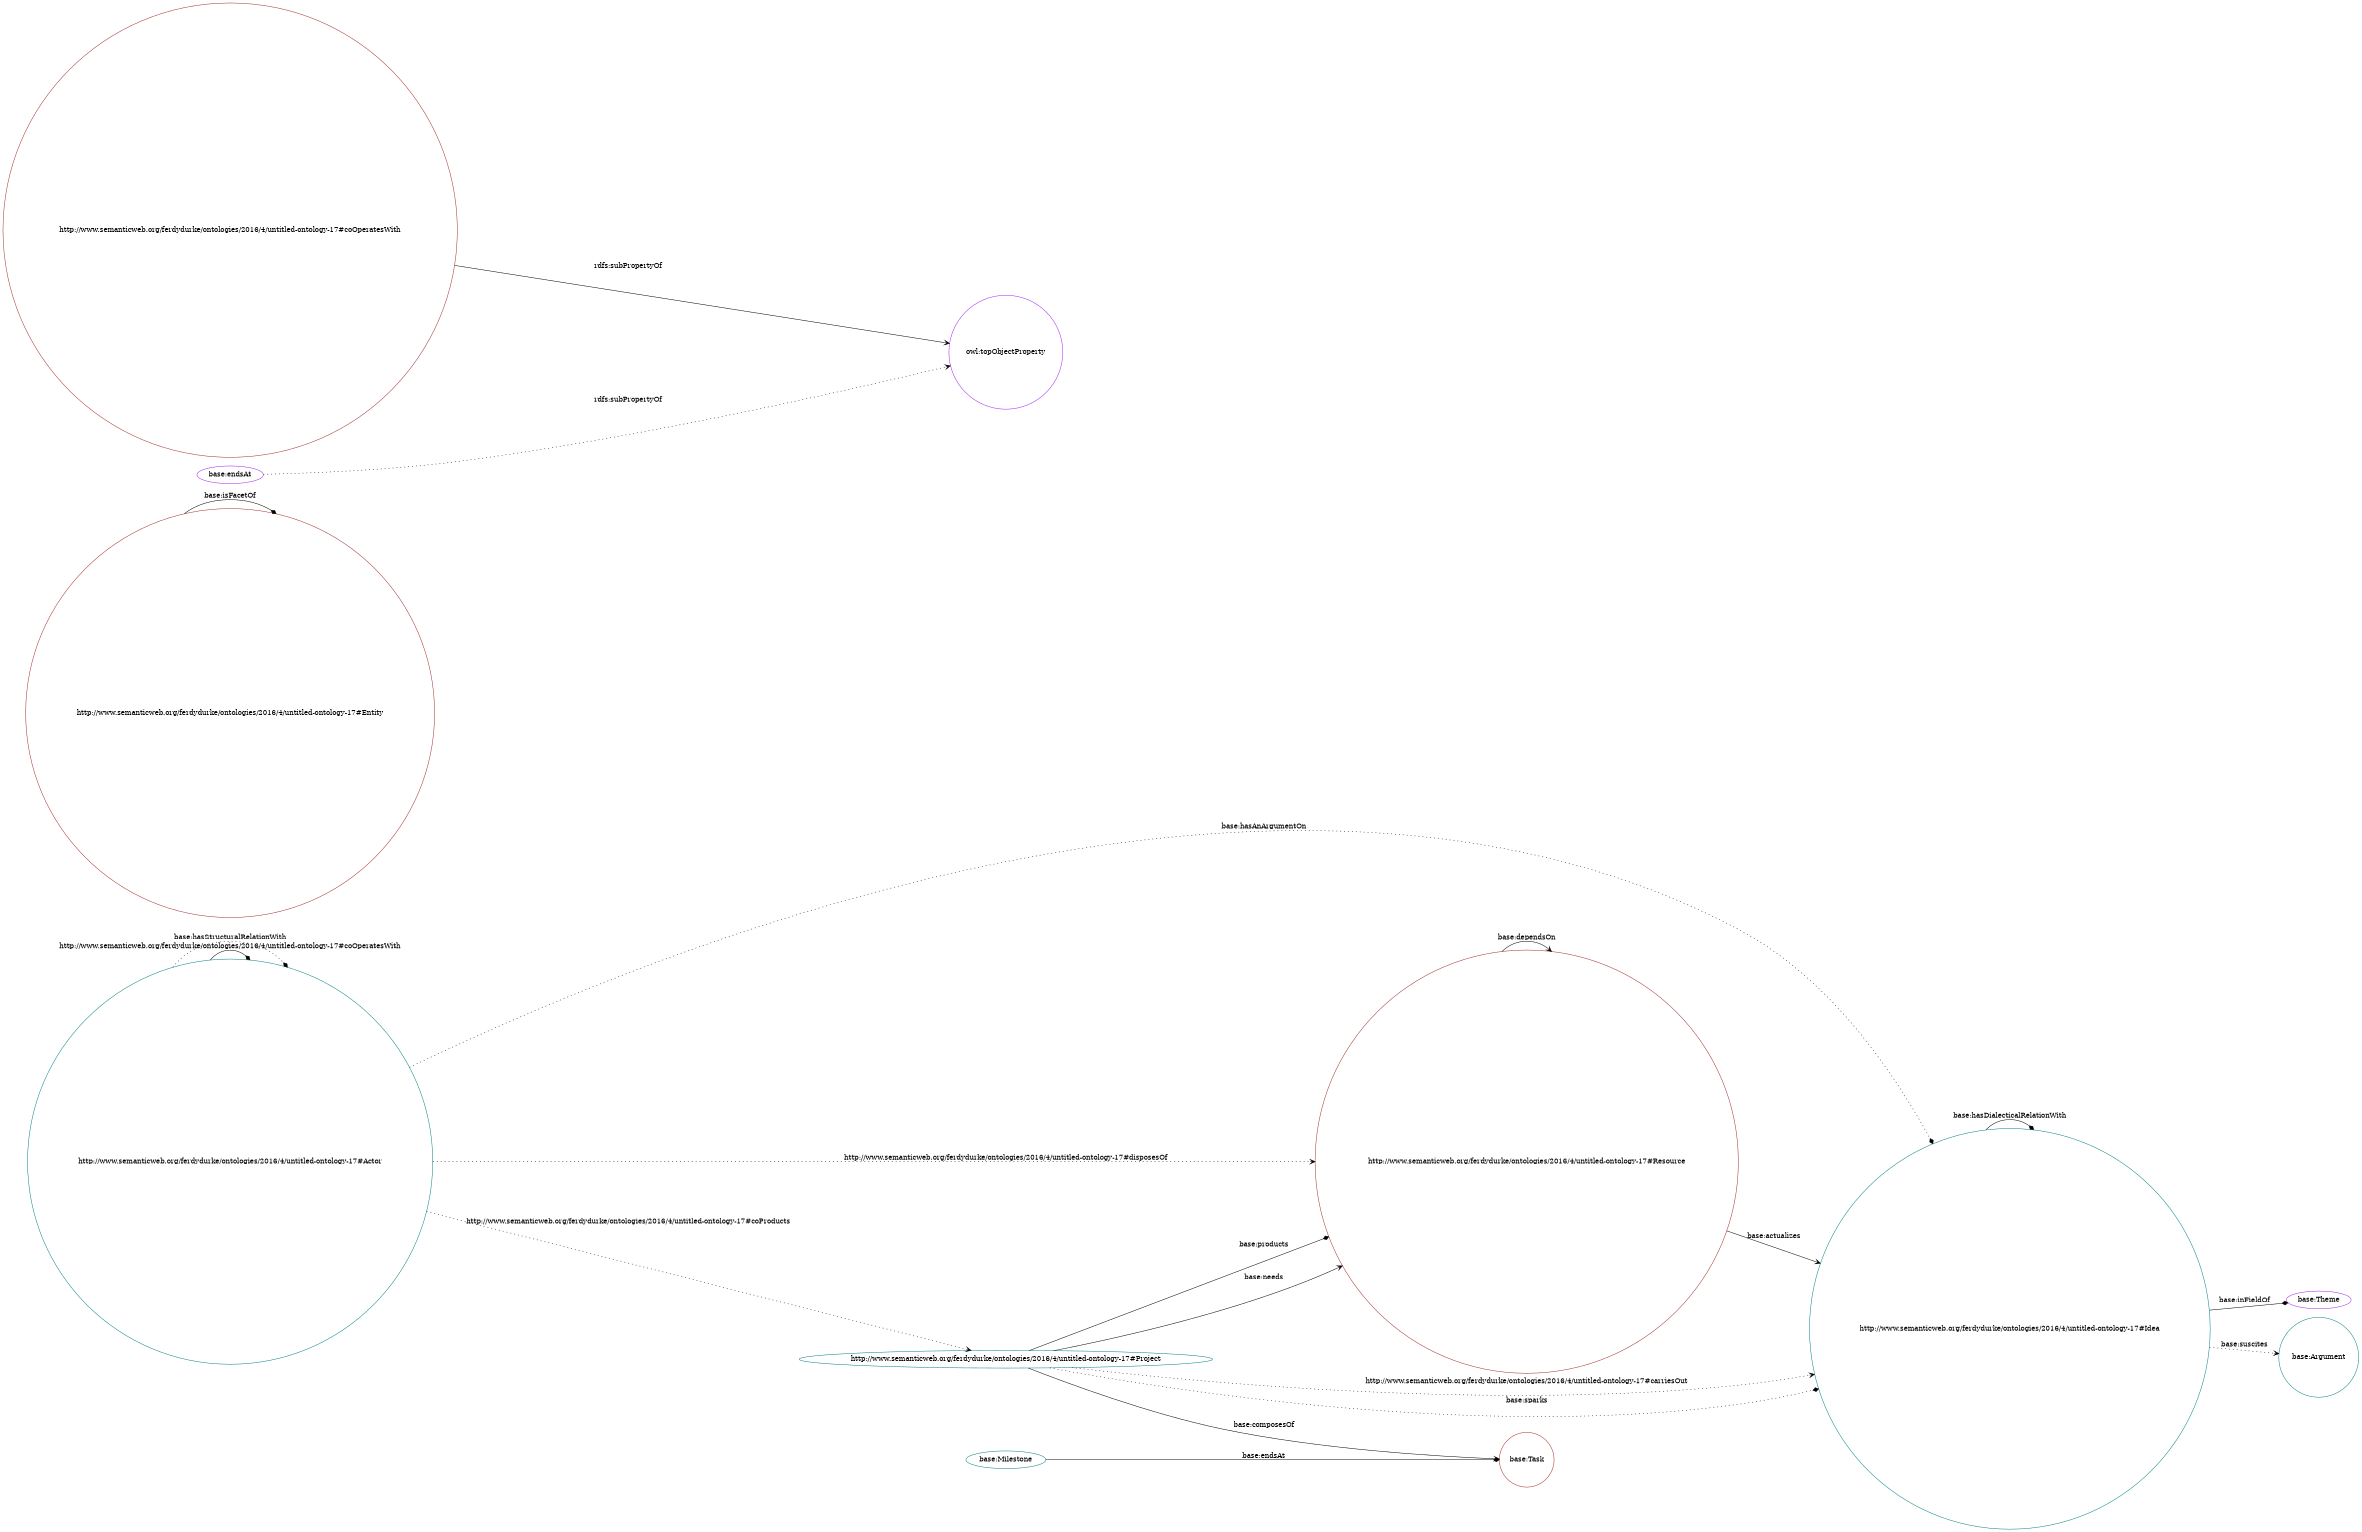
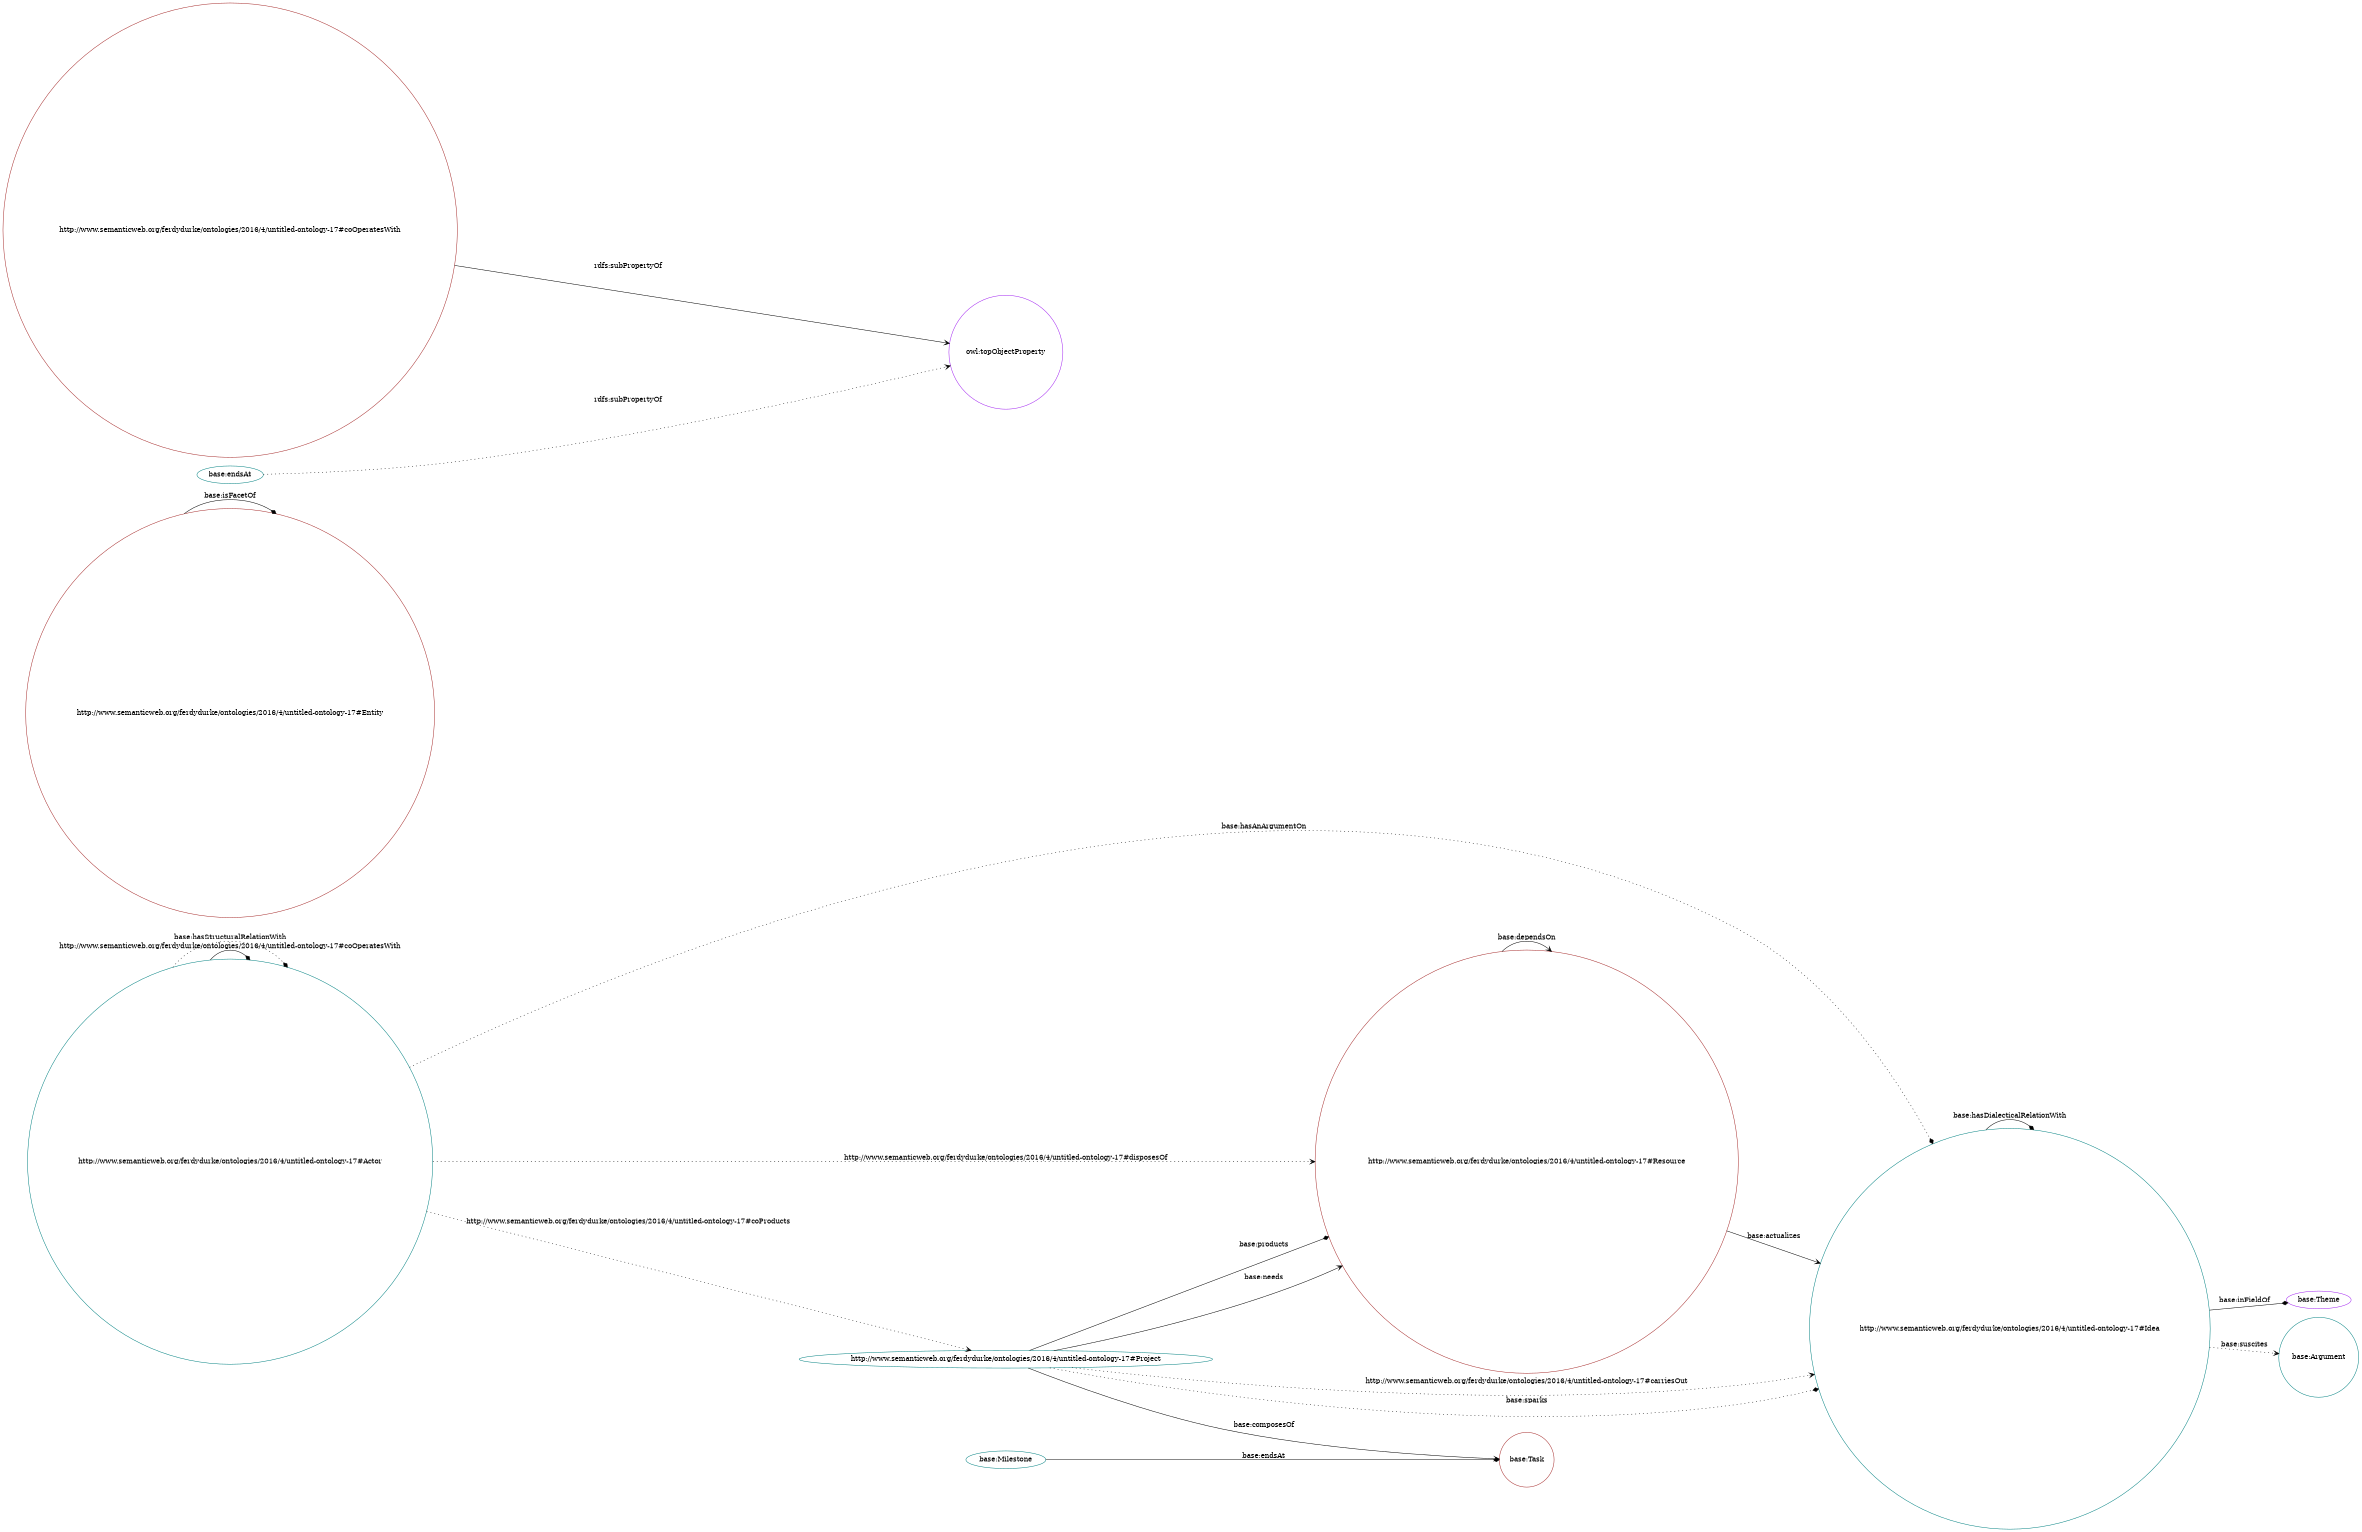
node "base:endsAt": color purple -> teal
